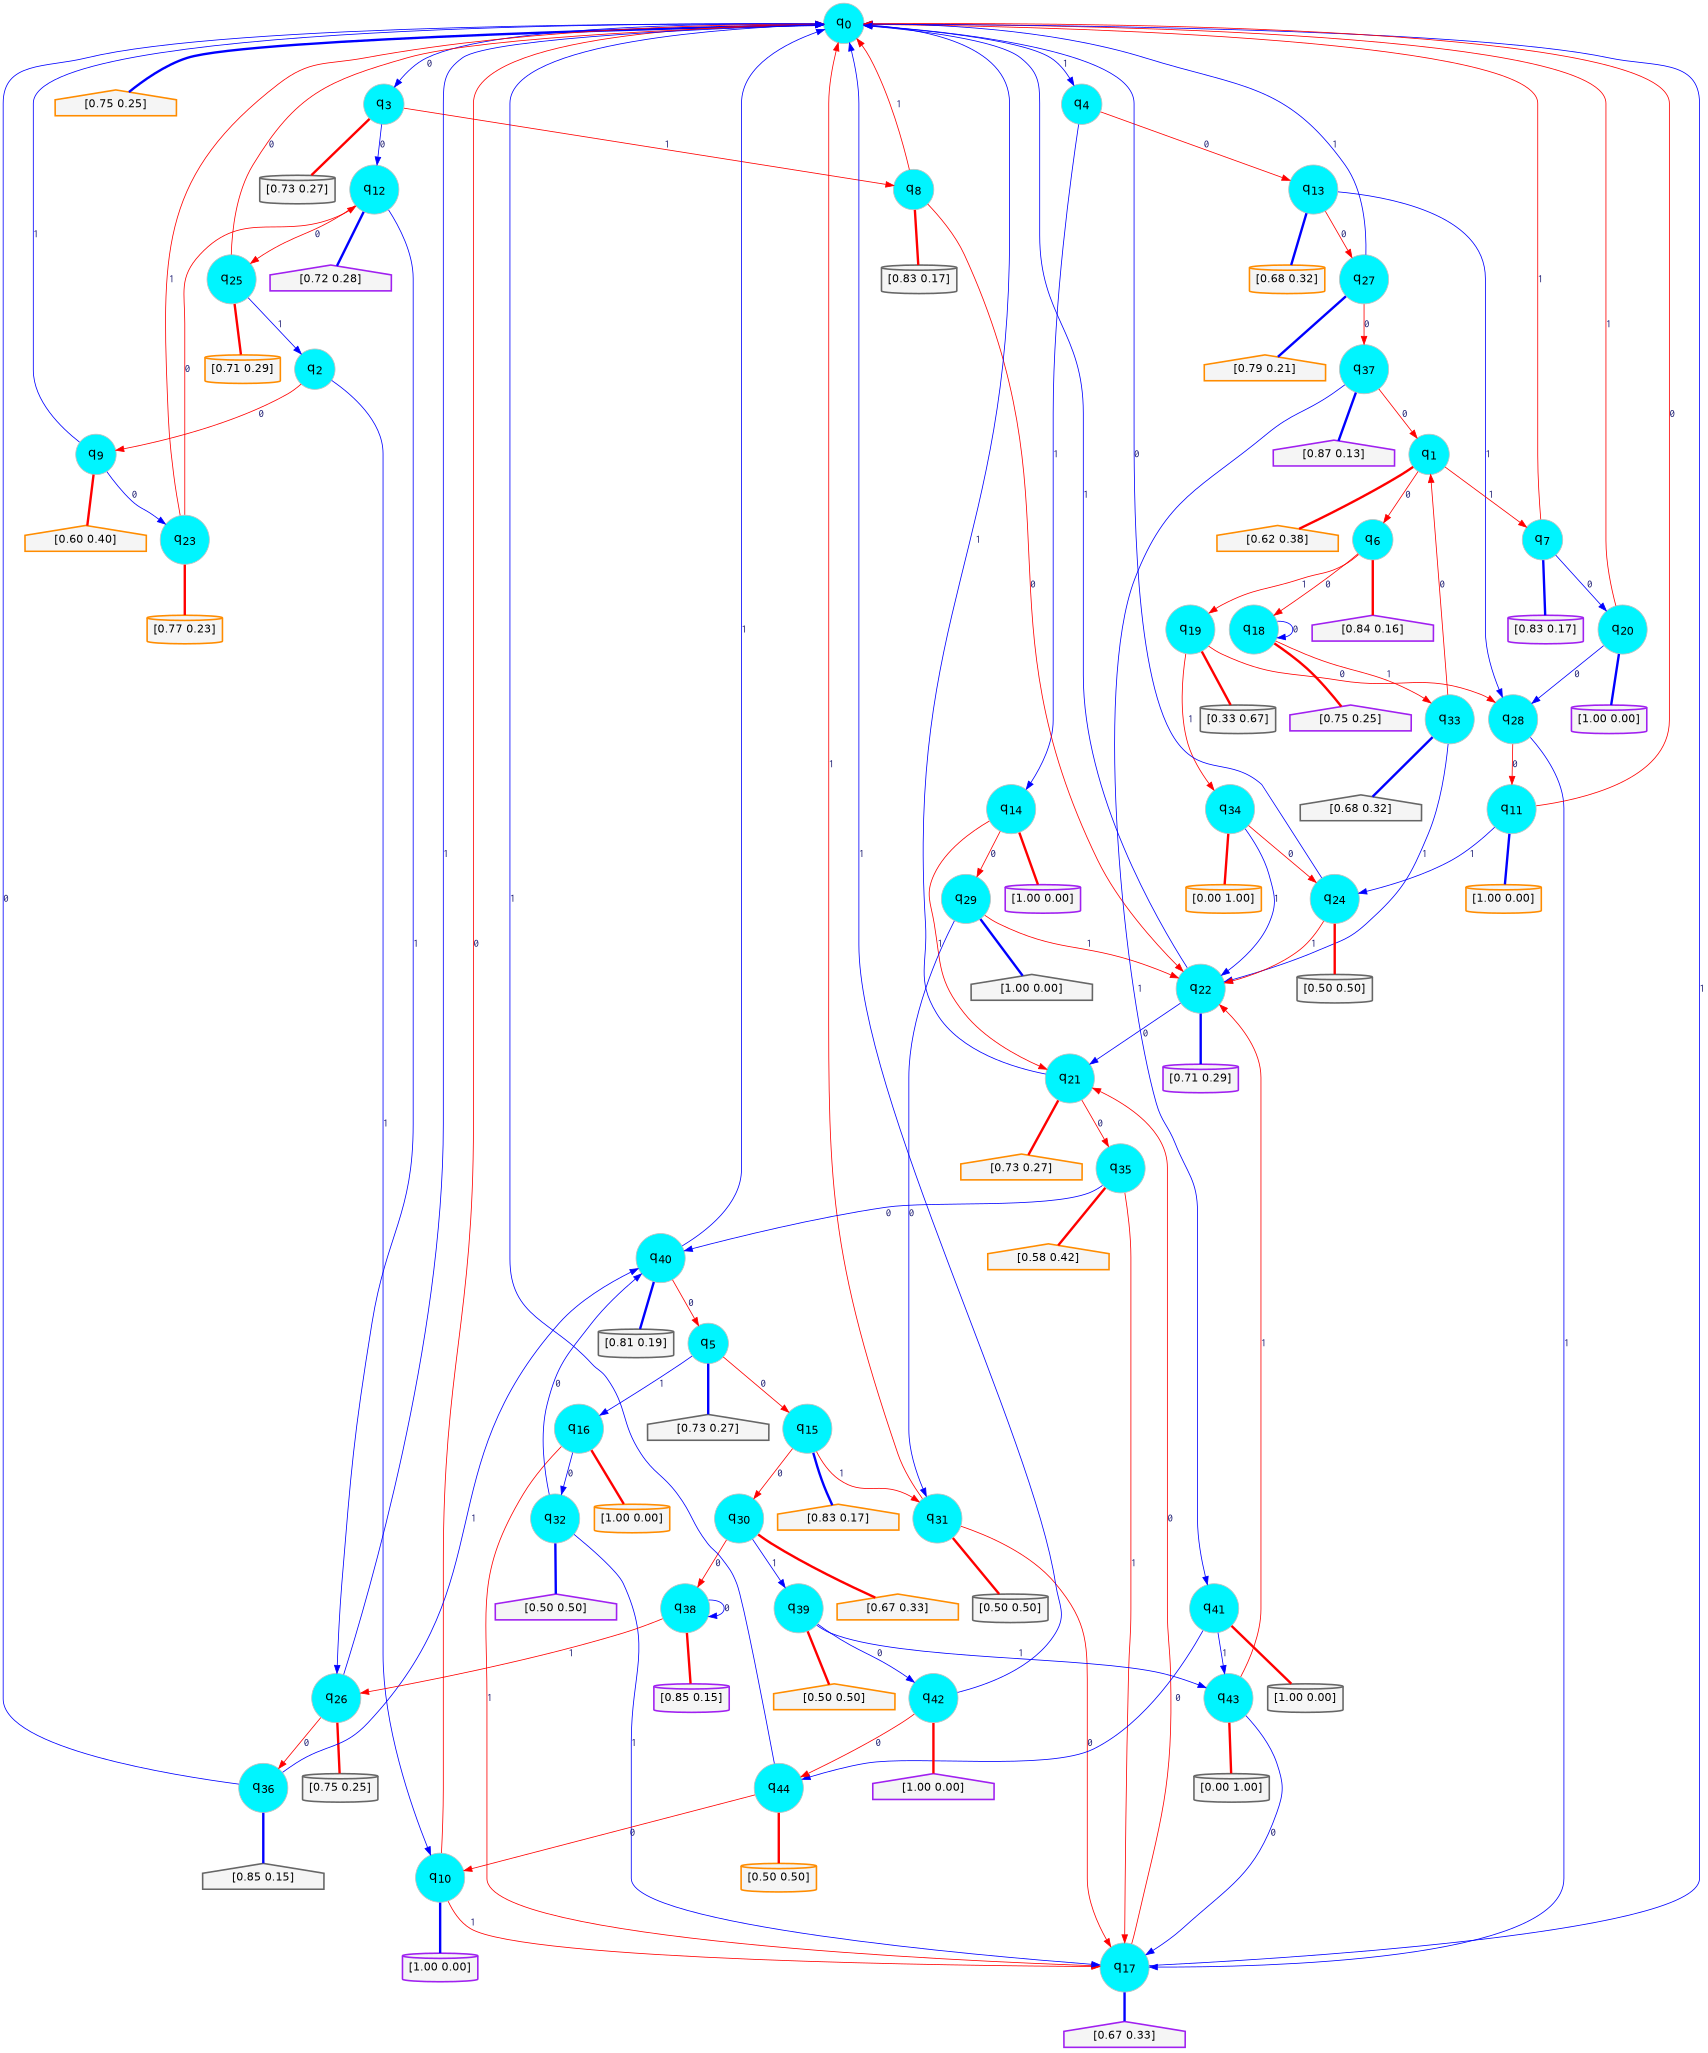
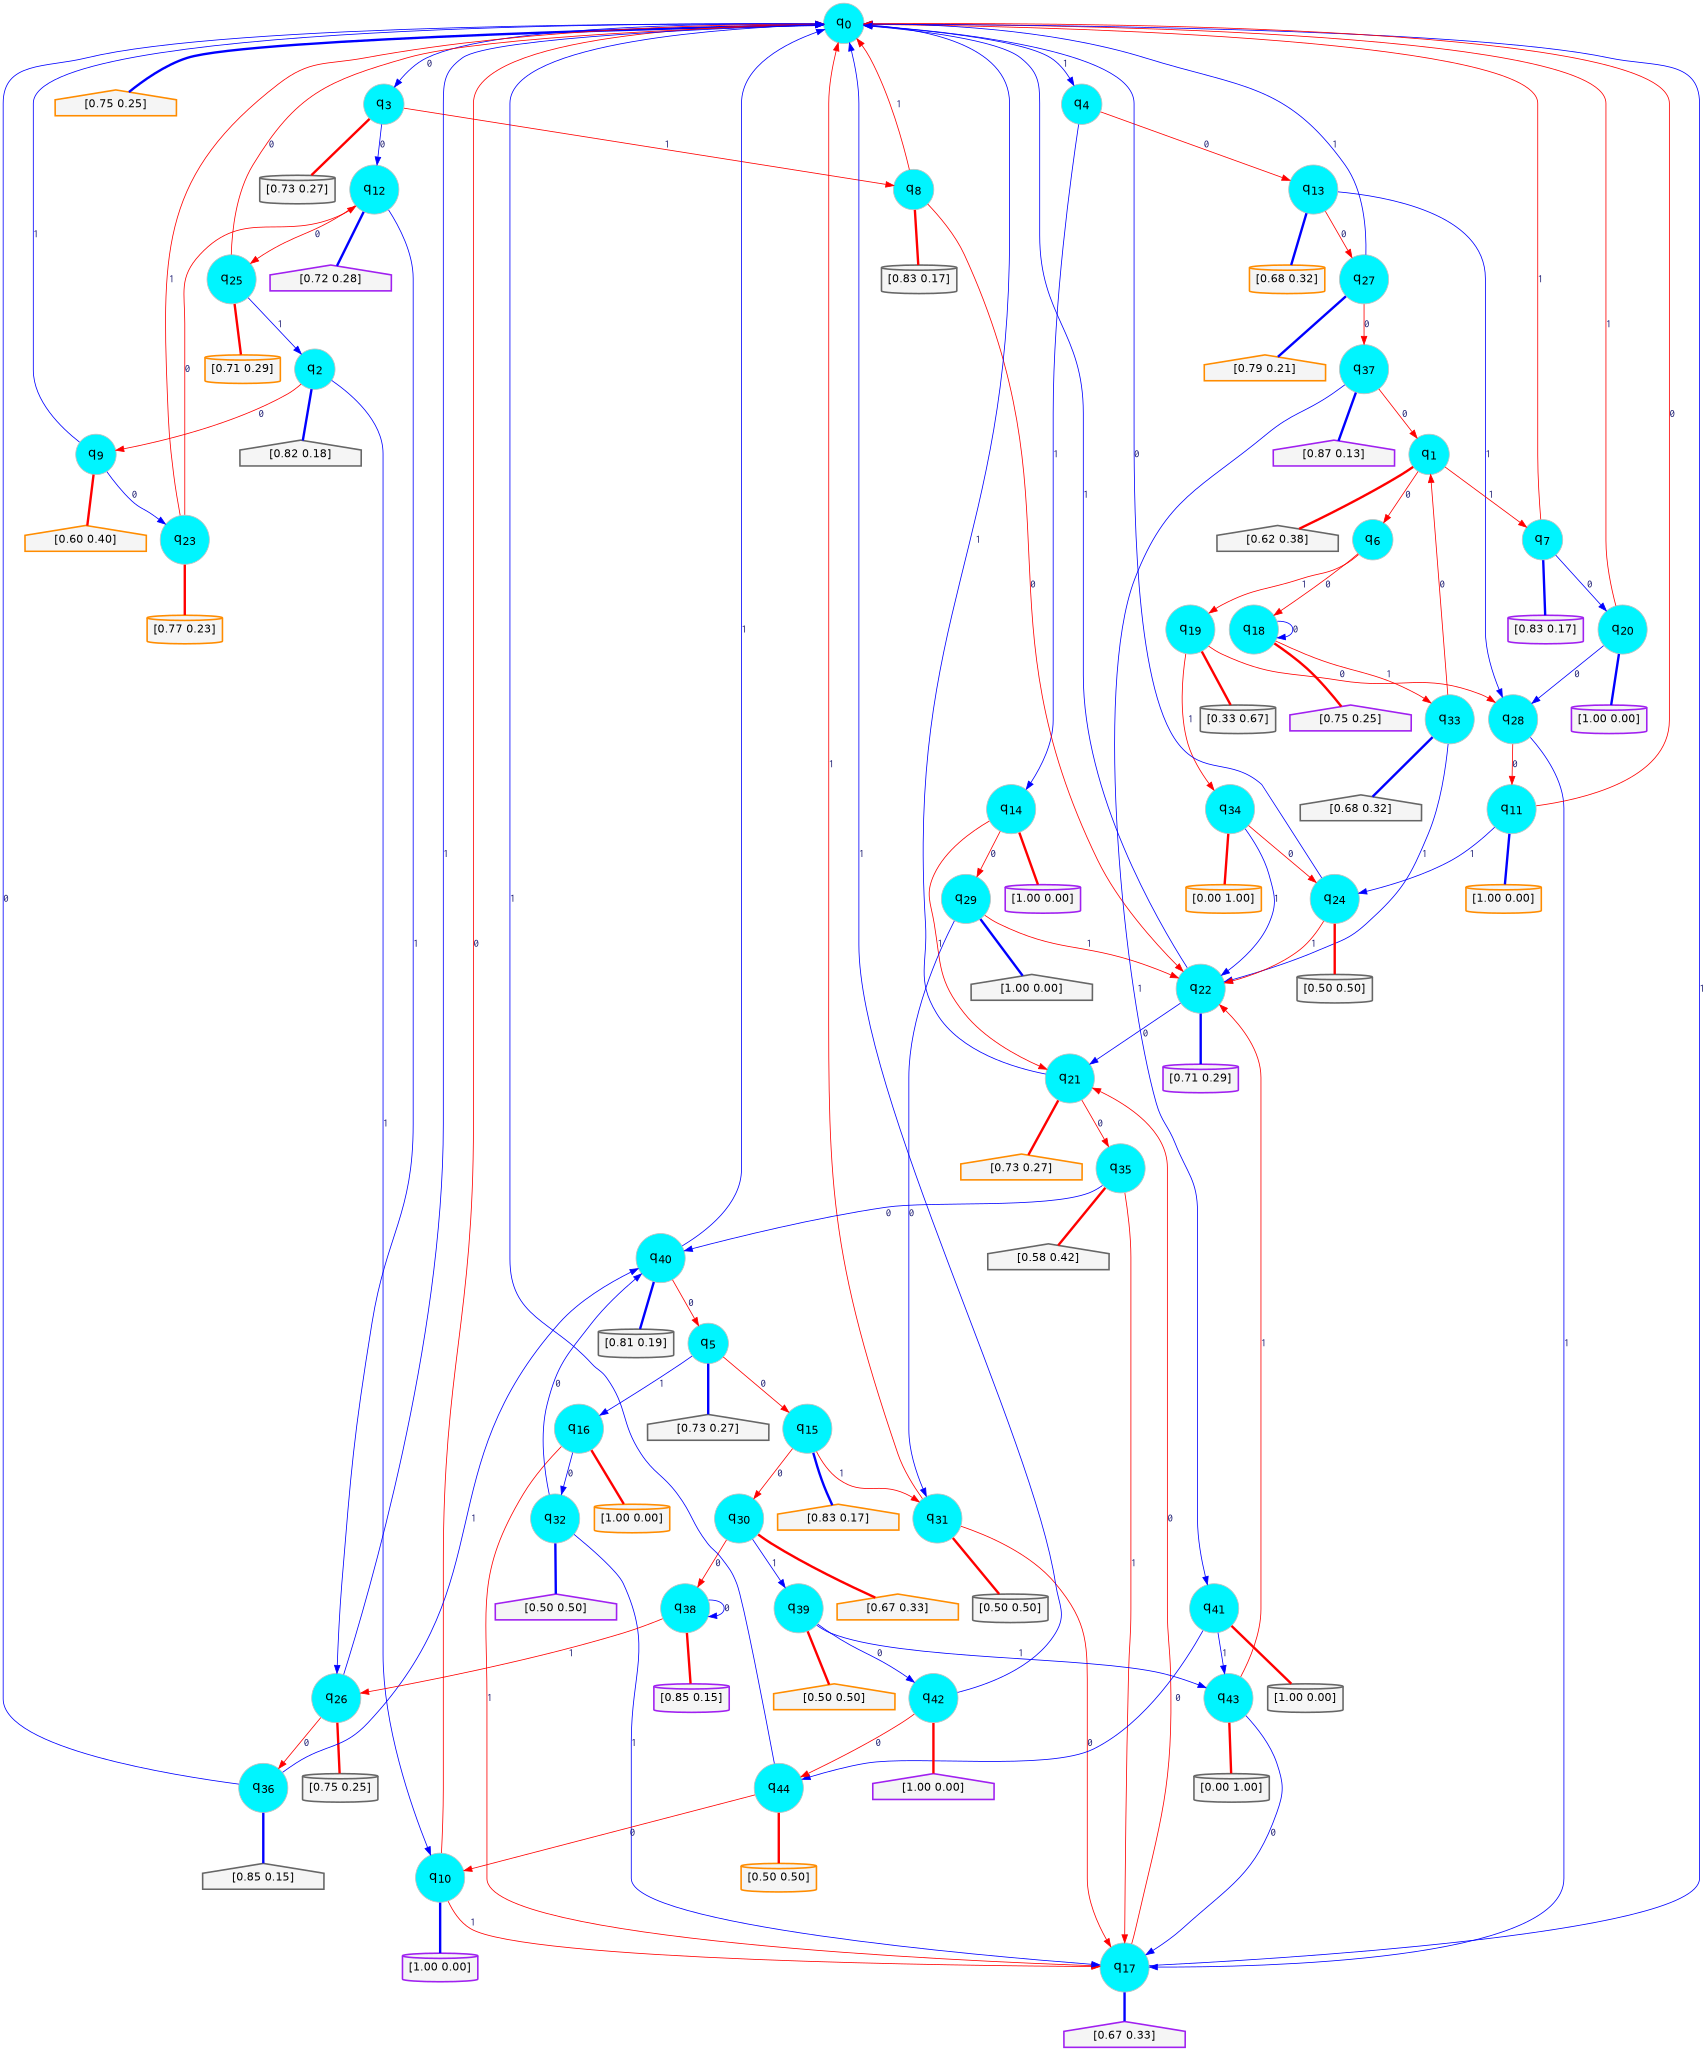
node "[0.82 0.18]": added
node "[0.62 0.38]": color darkorange -> gray40
node "[0.84 0.16]": removed
node "[0.58 0.42]": color darkorange -> gray40
